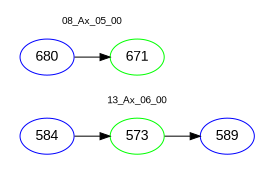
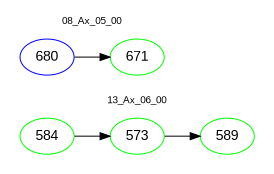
node "584": color blue -> green
node "589": color blue -> green
